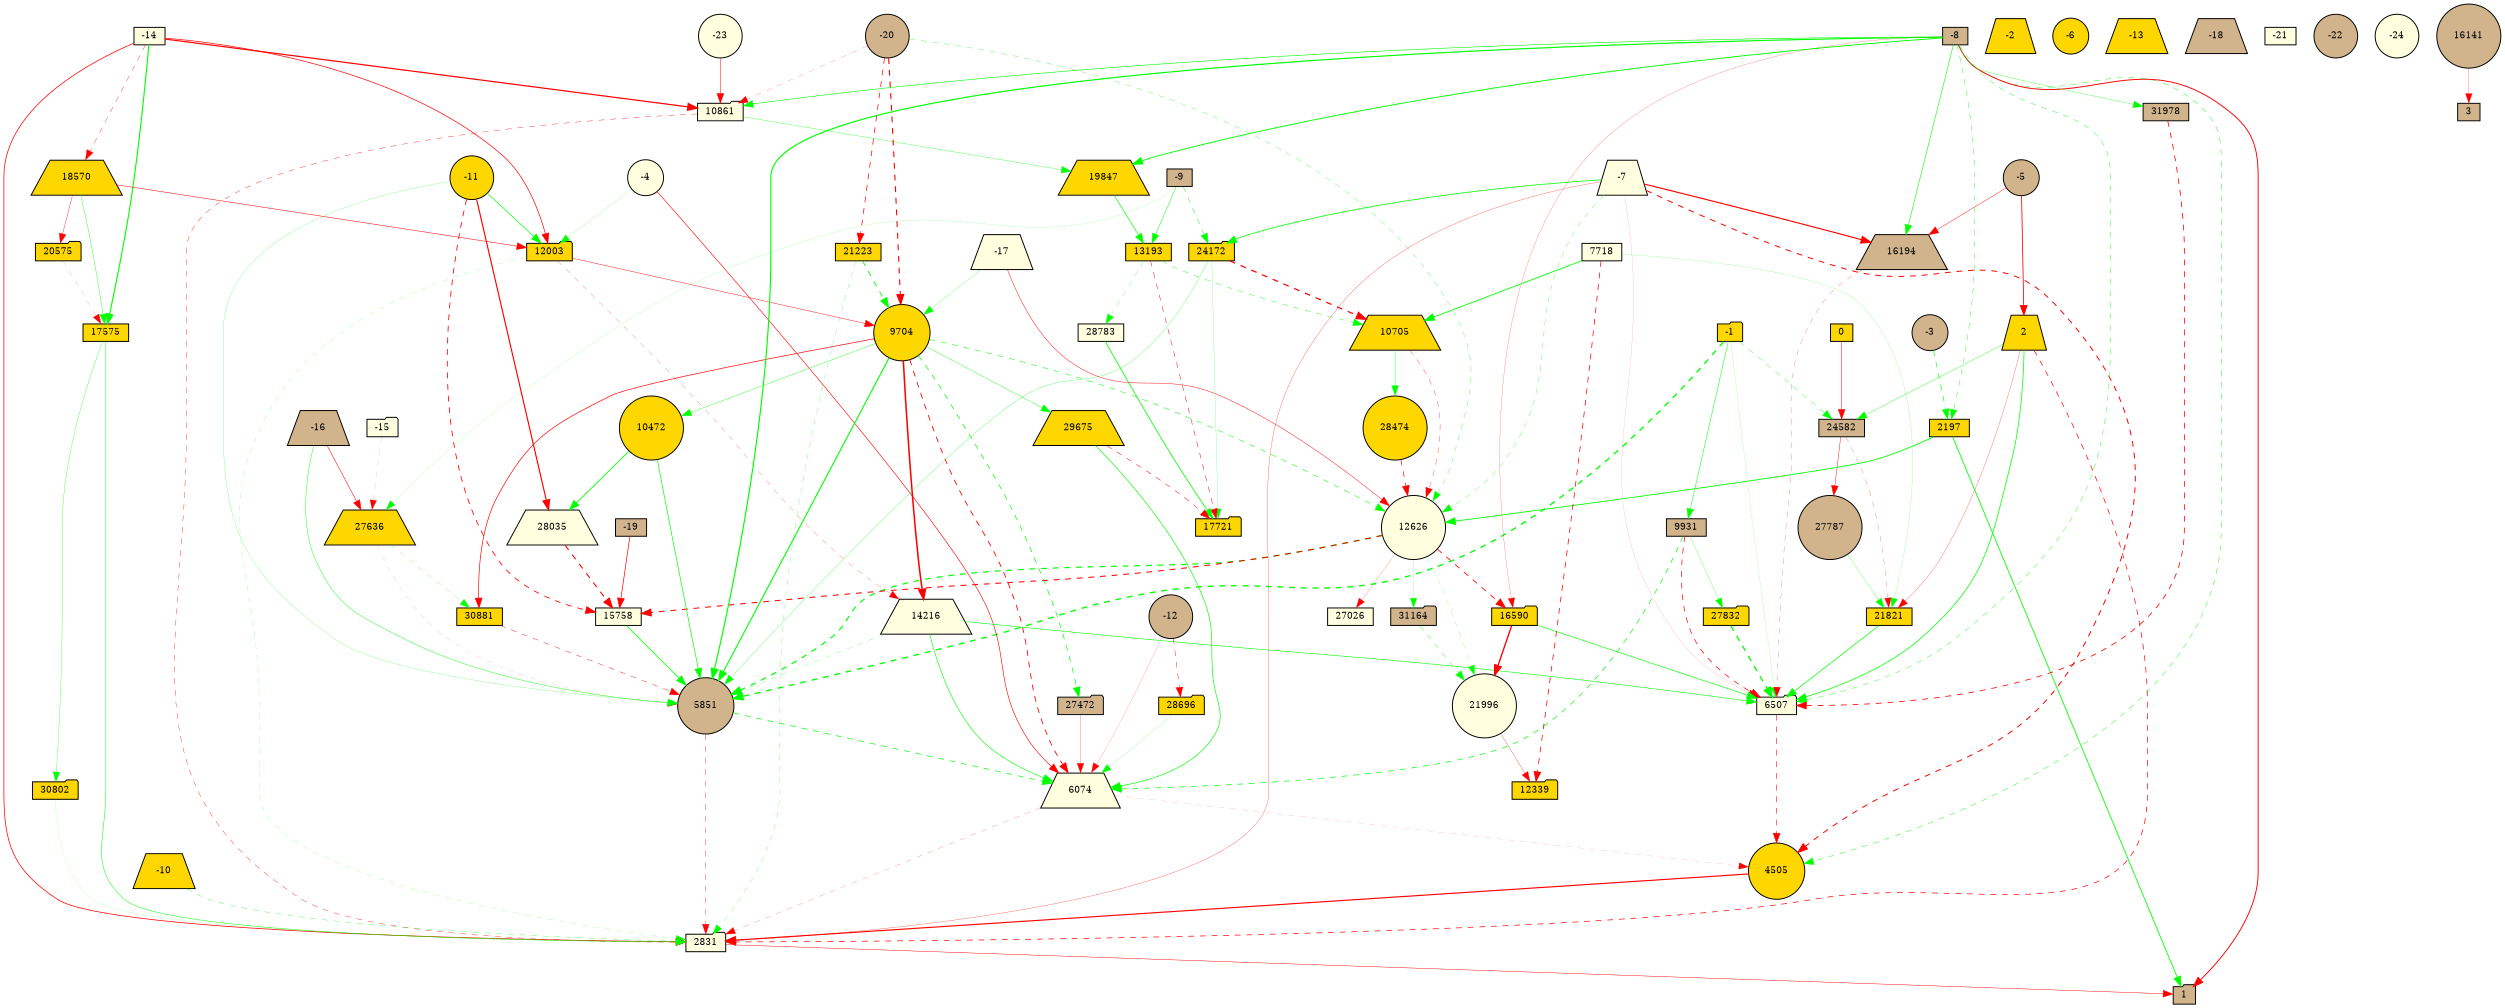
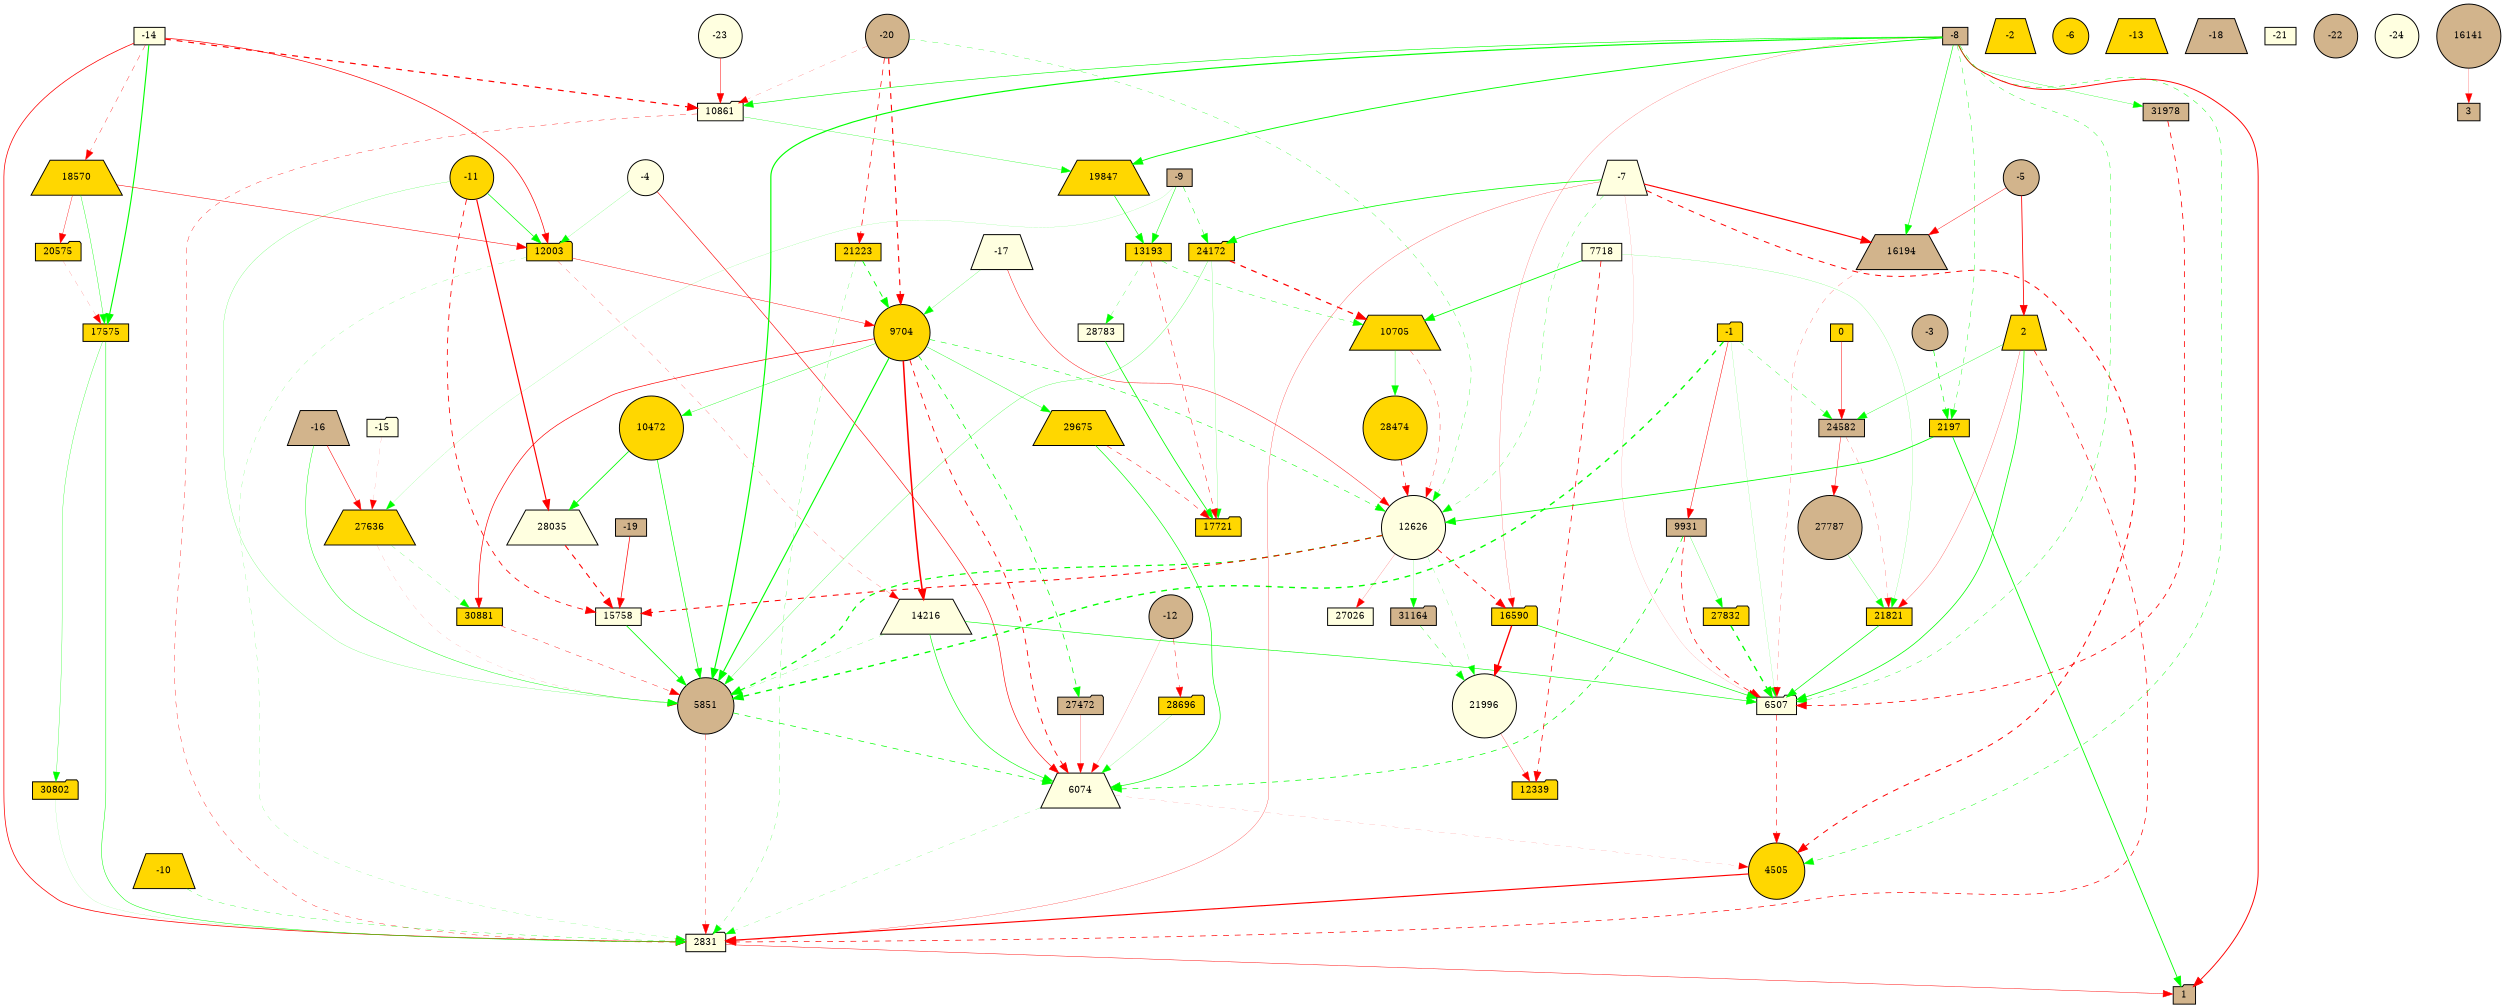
edge "-14" -> "10861": style solid -> dashed
edge "-1" -> "9931": color green -> red
edge "6074" -> "2831": color red -> green
